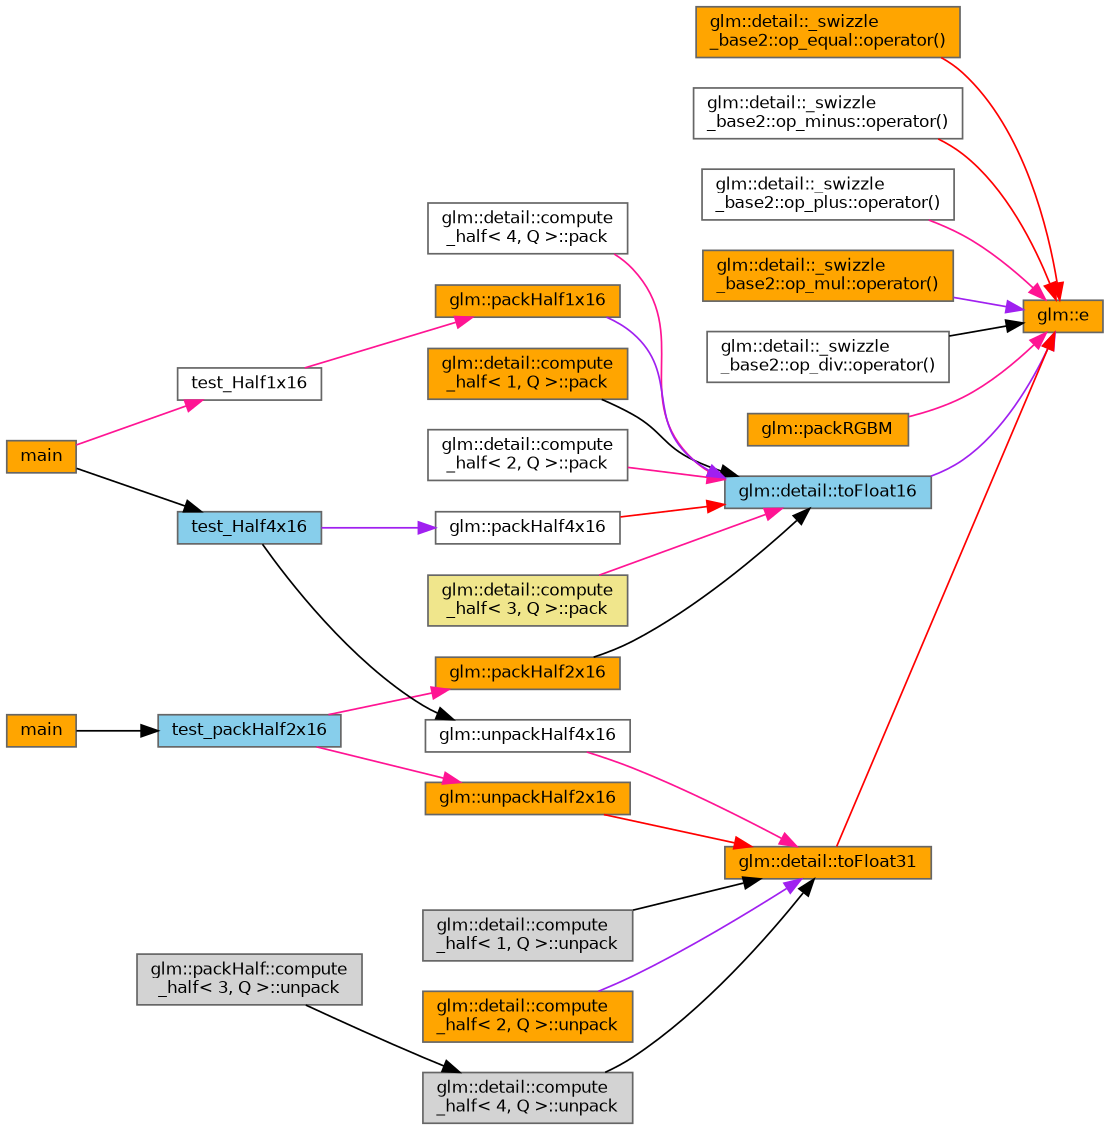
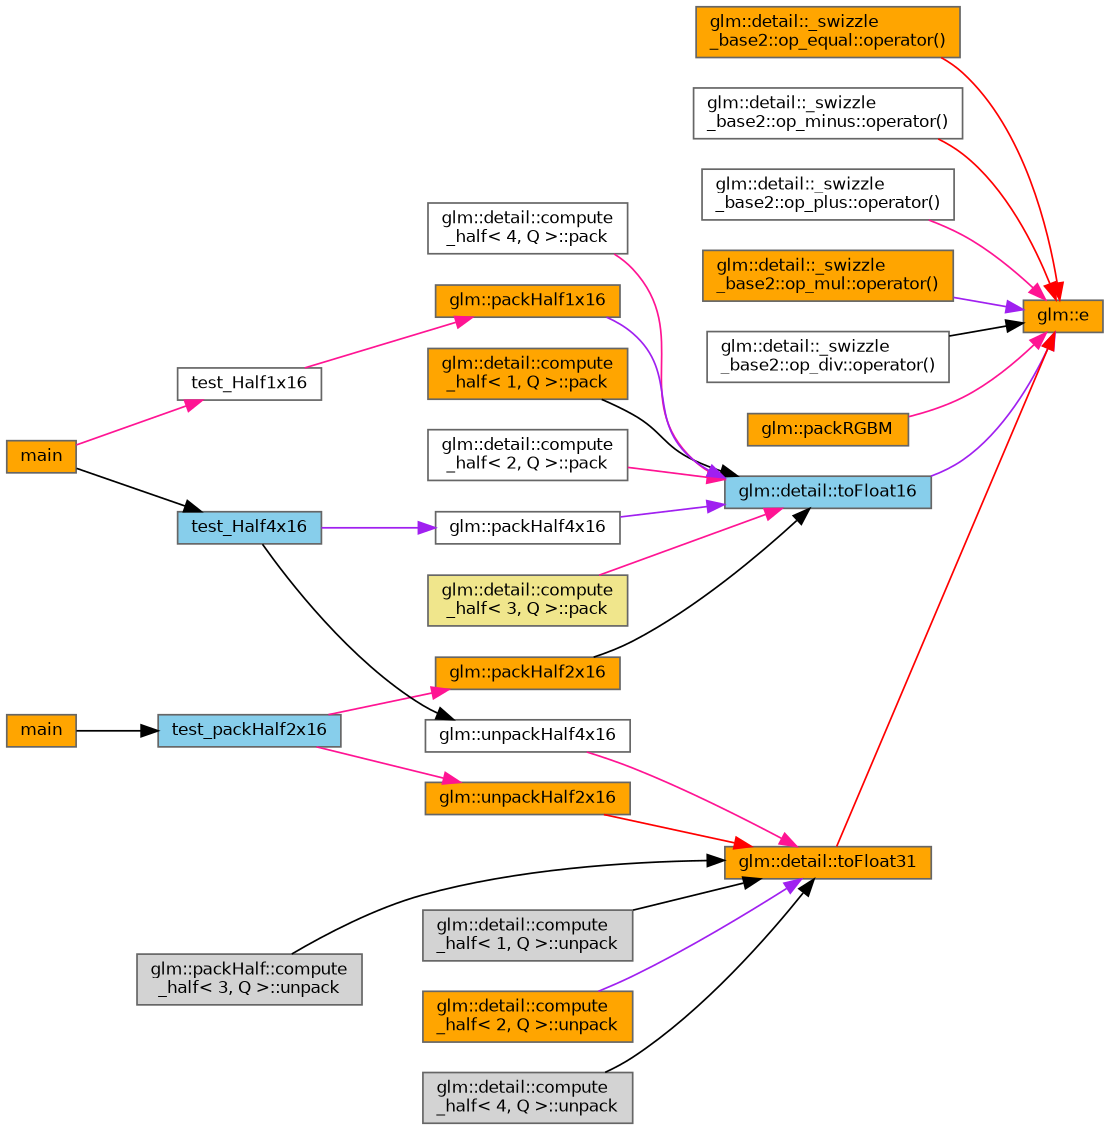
edge "glm::packHalf4x16" -> "glm::detail::toFloat16": color red -> purple
edge "glm::packHalf::compute _half< 3, Q >::unpack" -> "glm::detail::compute _half< 4, Q >::unpack": now "glm::packHalf::compute _half< 3, Q >::unpack" -> "glm::detail::toFloat31"
